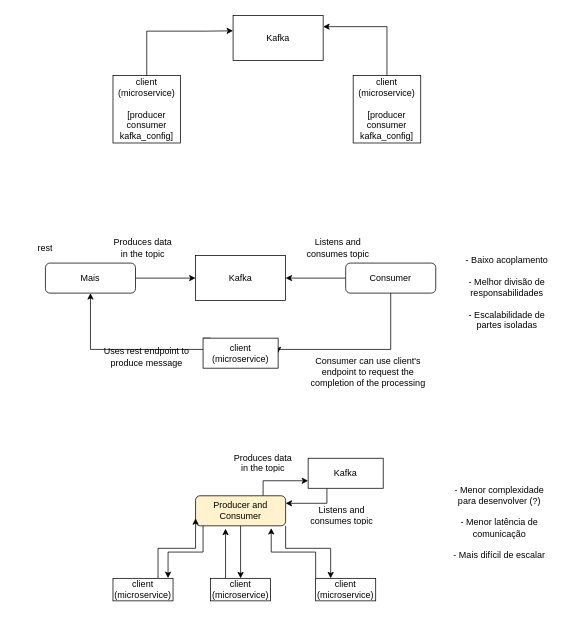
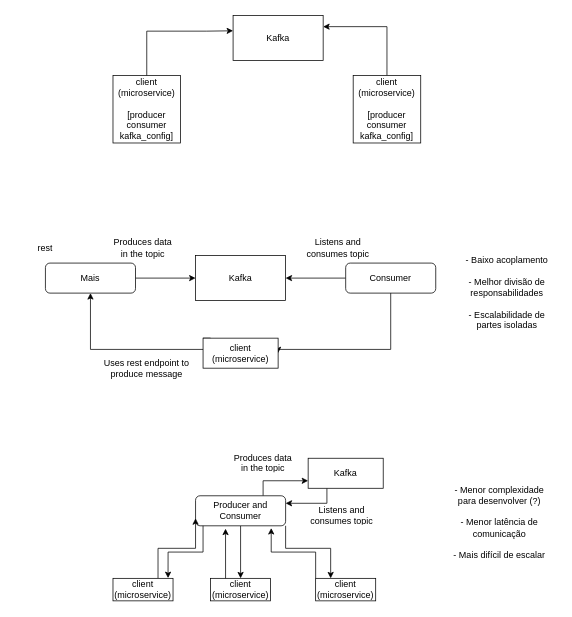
node "Uses rest endpoint to produce message": moved (147, 357) -> (147, 368)
node "Consumer can use client's endpoint to request the completion of the processing": removed
node "Producer and Consumer": fillcolor #fff2cc -> #ffffff
